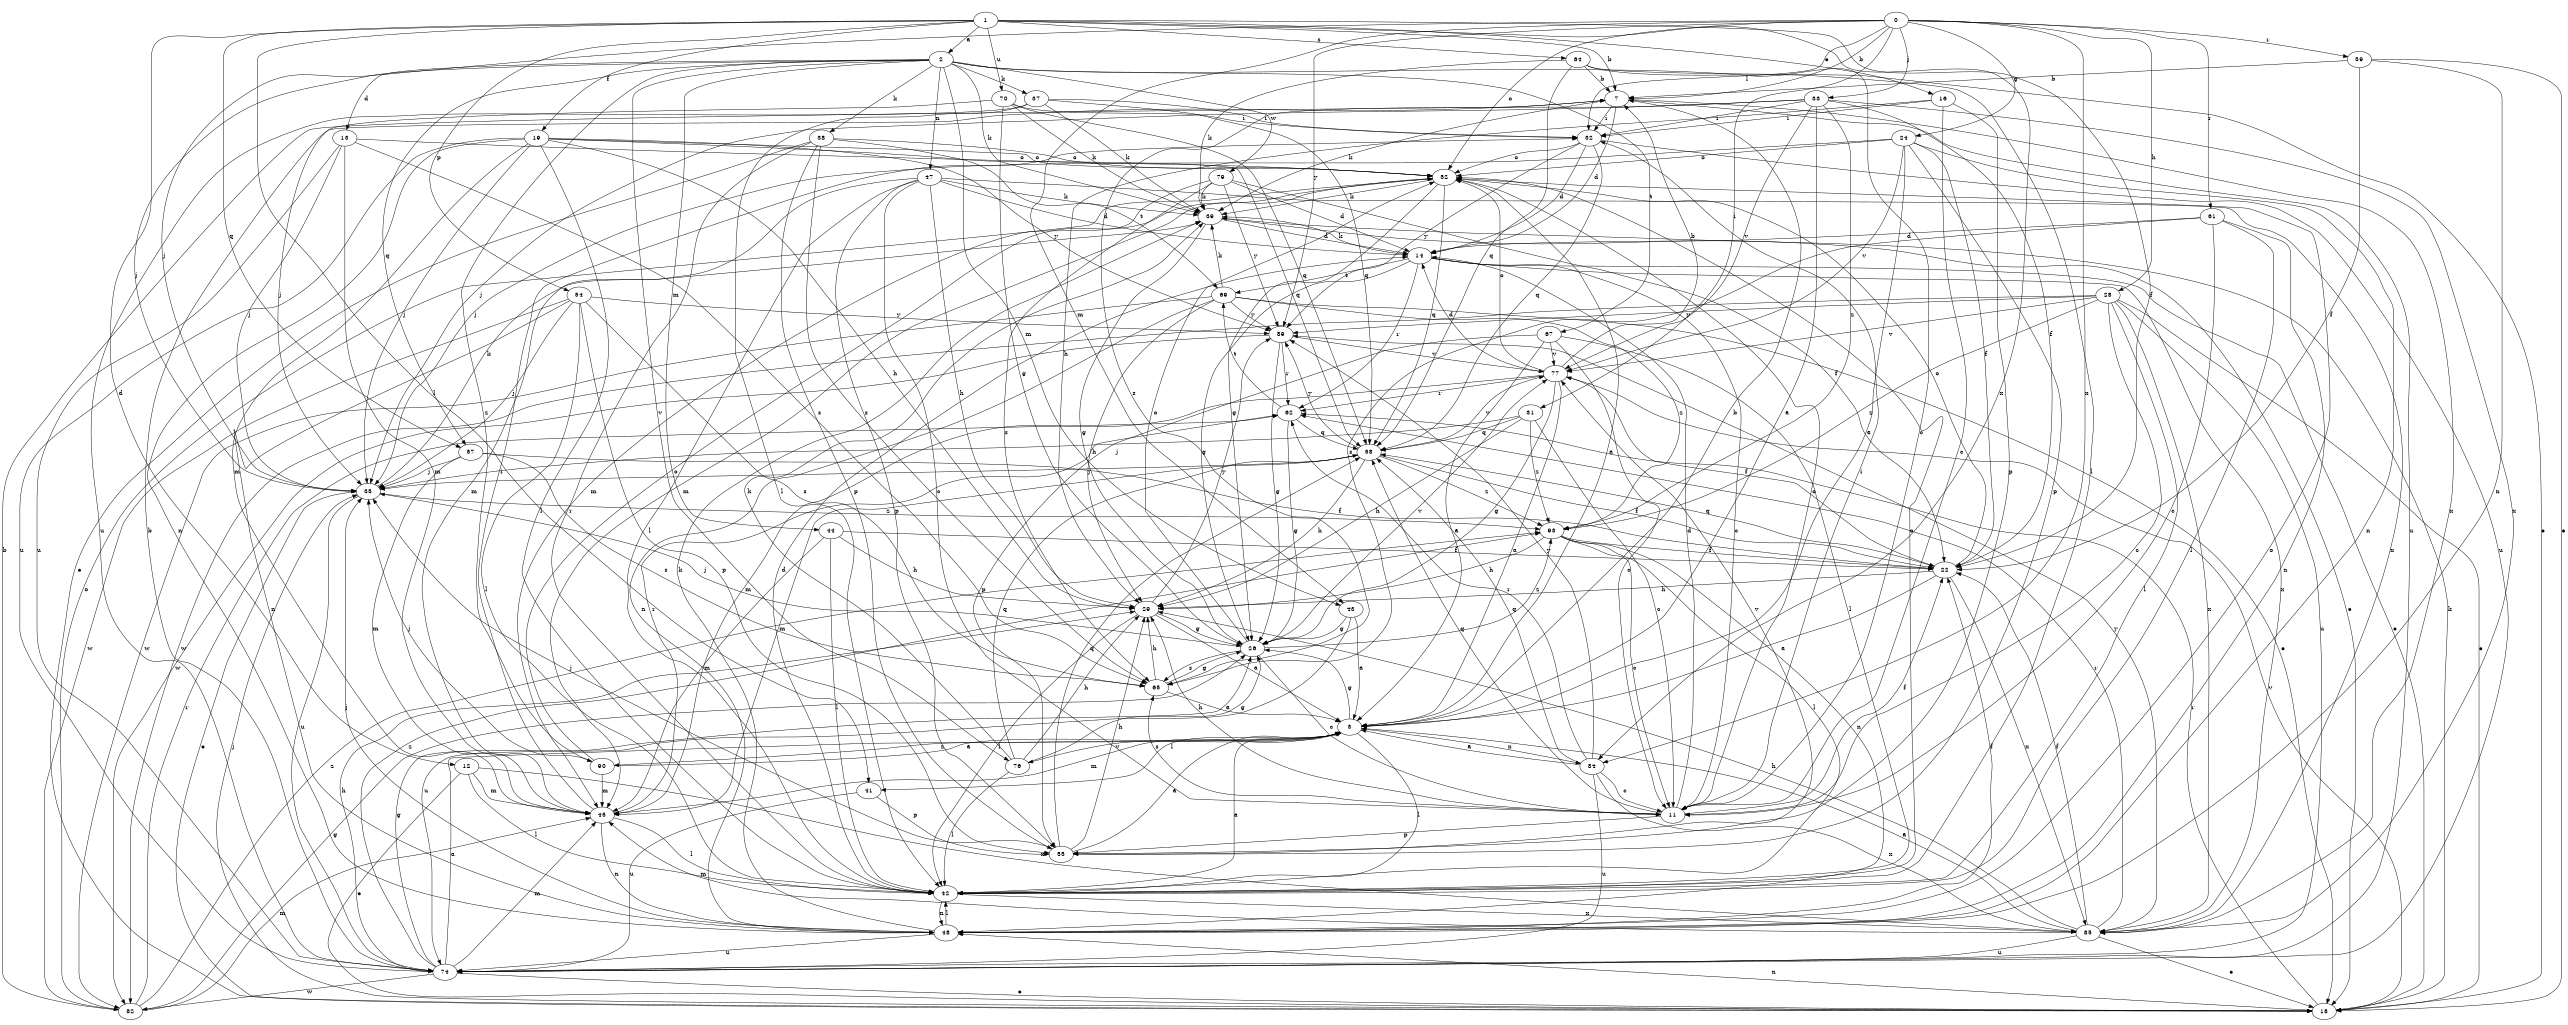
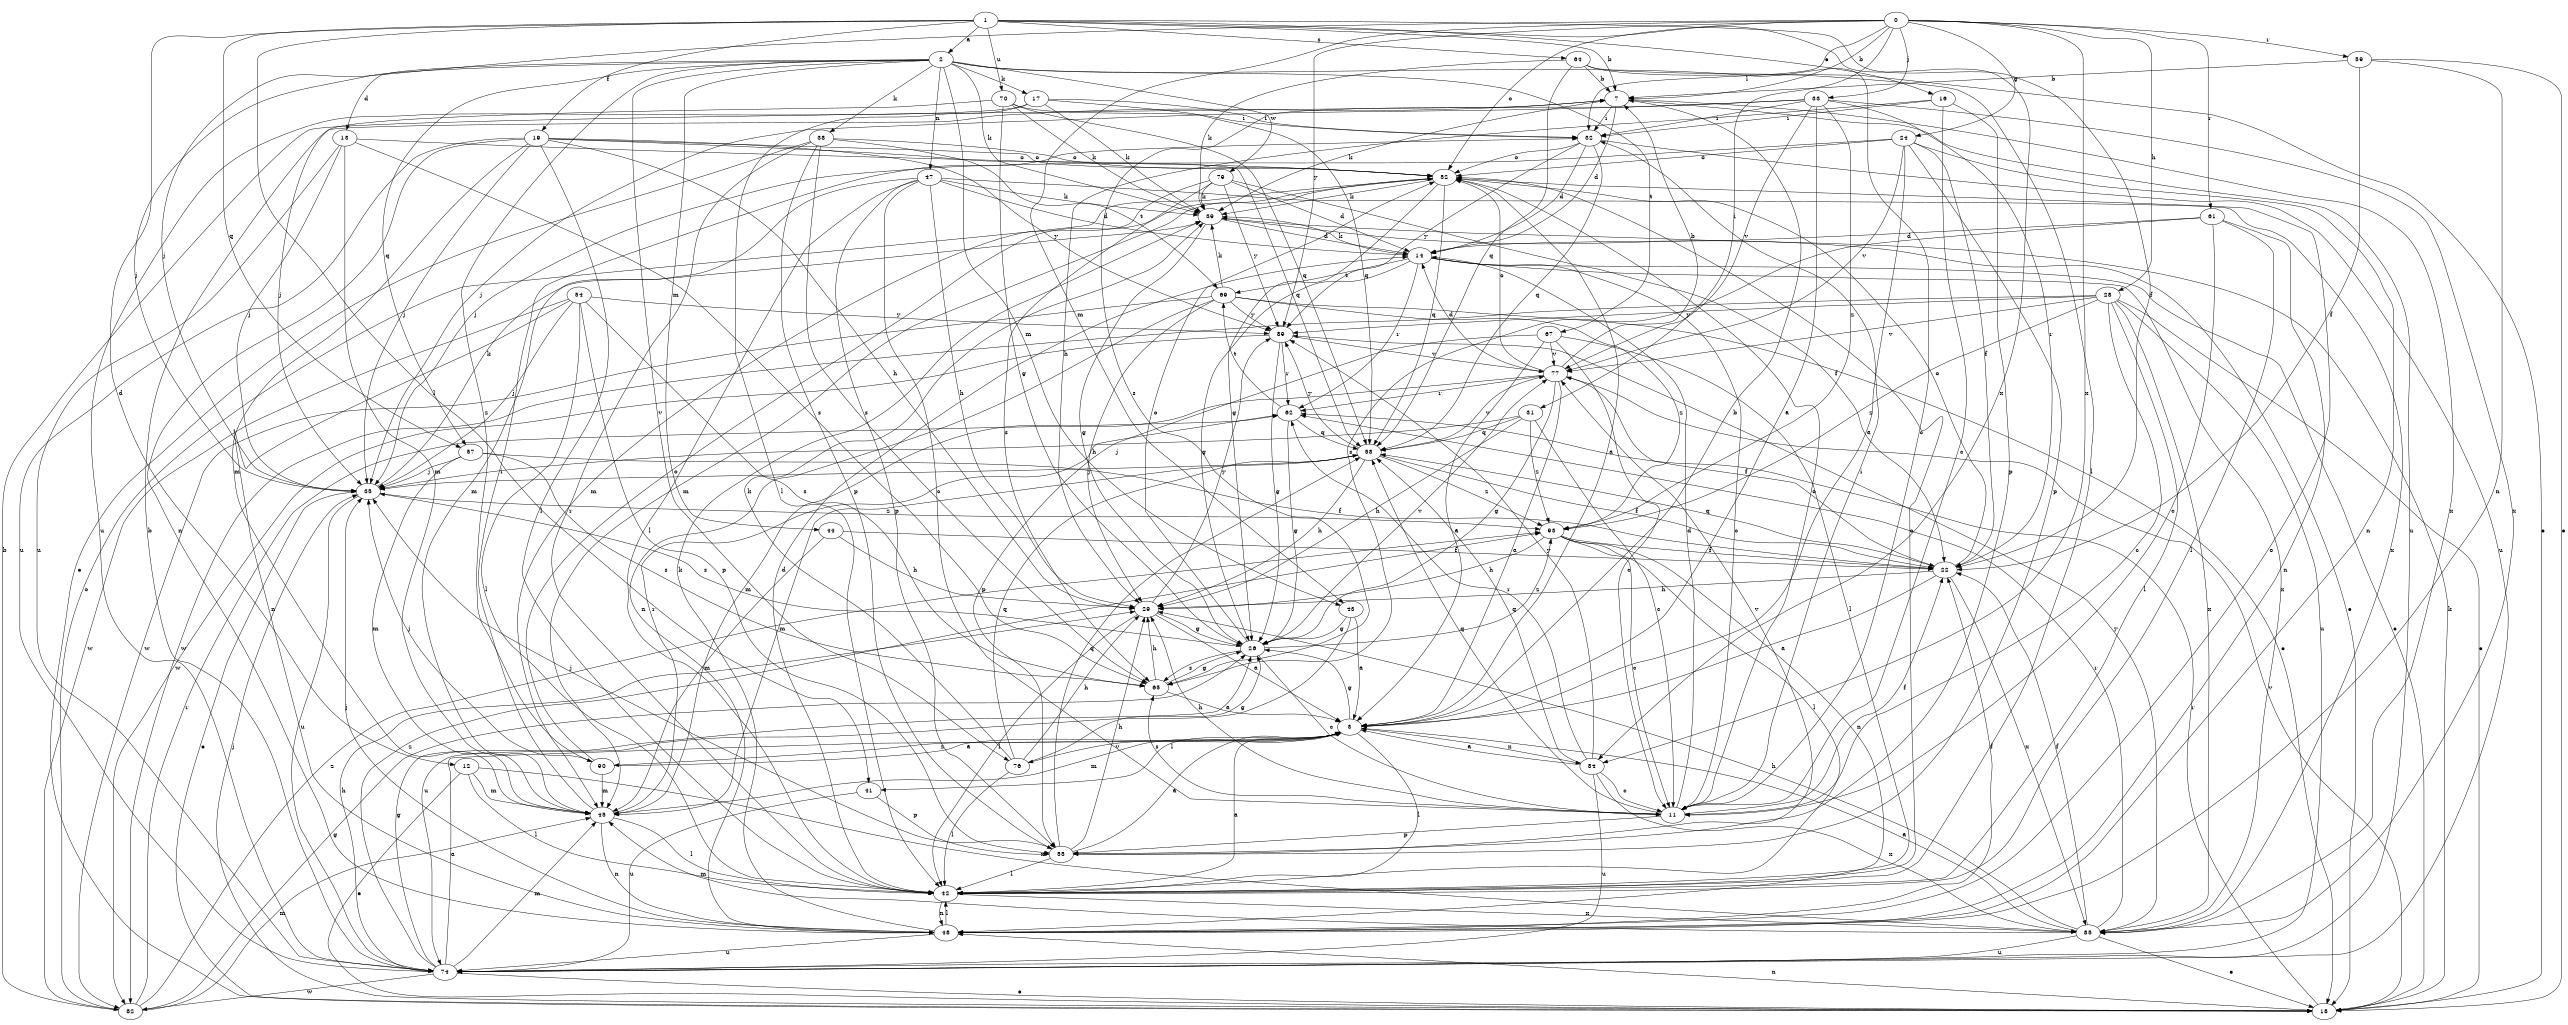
edge "1" -> "54": removed, label "p"
node "37": label "37" -> "17"
edge "33" -> "22": label "f" -> "r"
edge "26" -> "35": label "j" -> "s"
edge "44" -> "42": now "55" -> "42"
